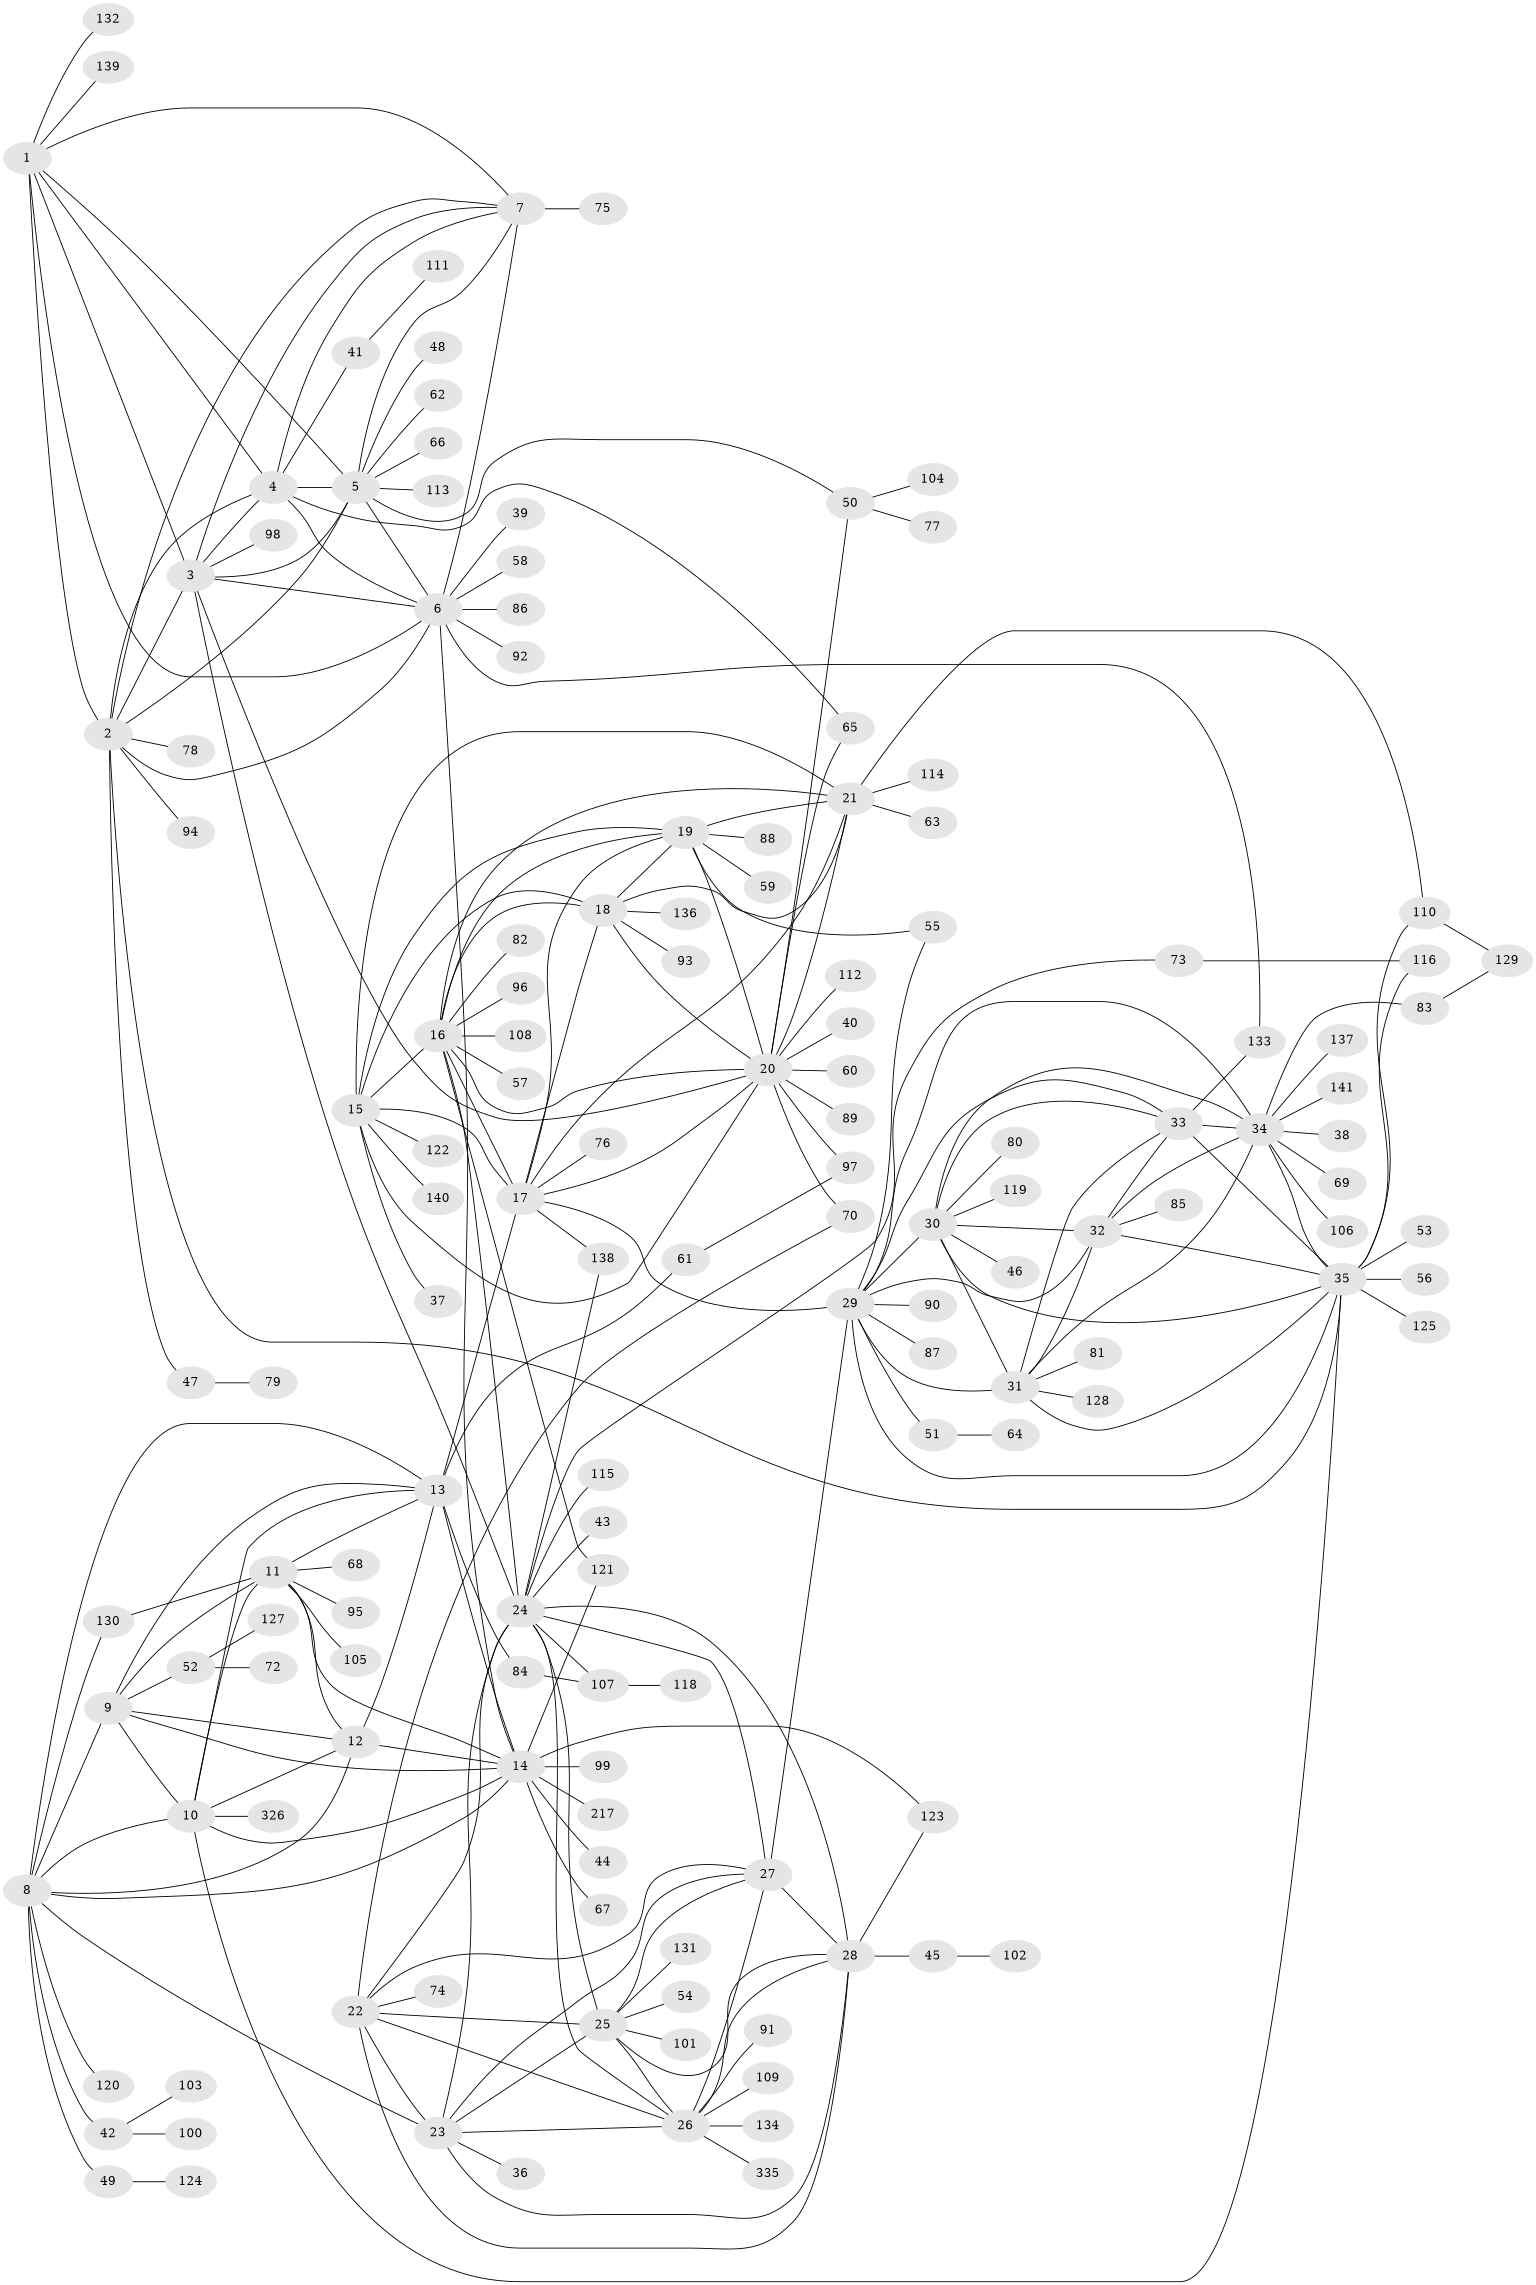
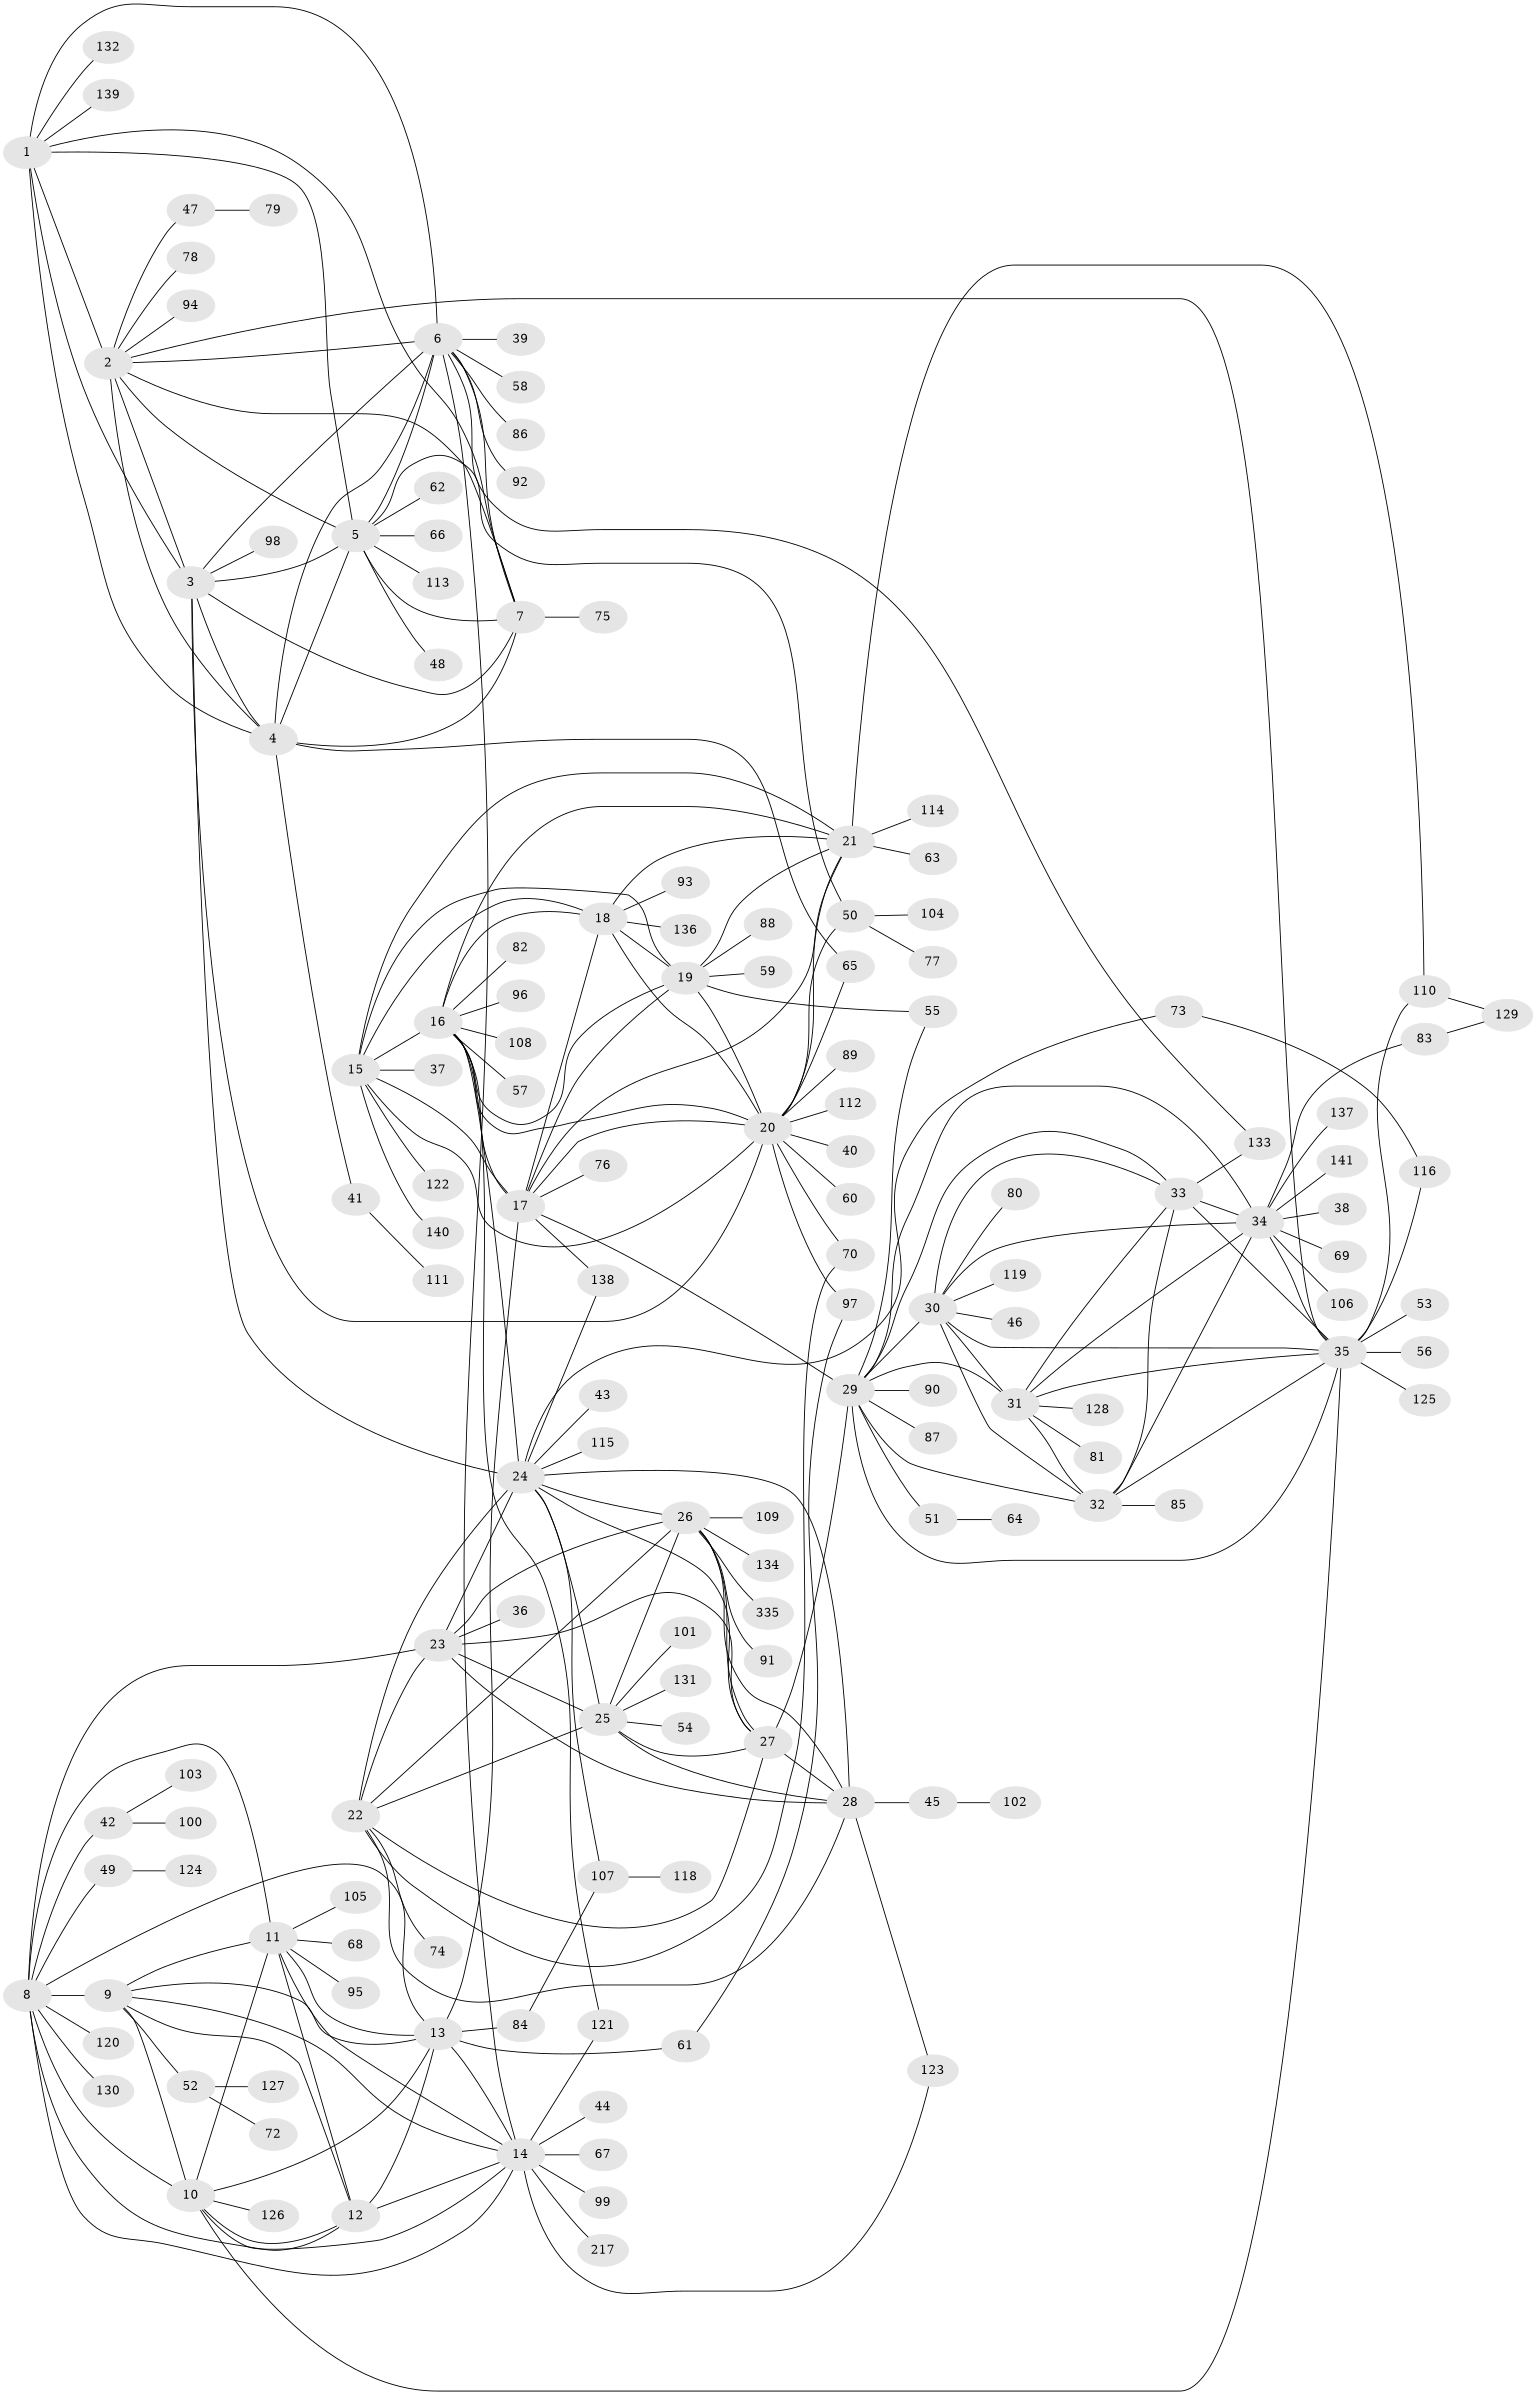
edge "11" -- "130": now "11" -- "8"
node "326": label "326" -> "126"
